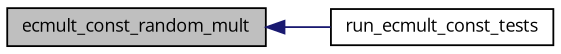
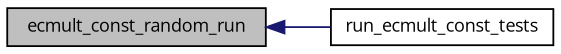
node "ecmult_const_random_mult": label "ecmult_const_random_mult" -> "ecmult_const_random_run"
